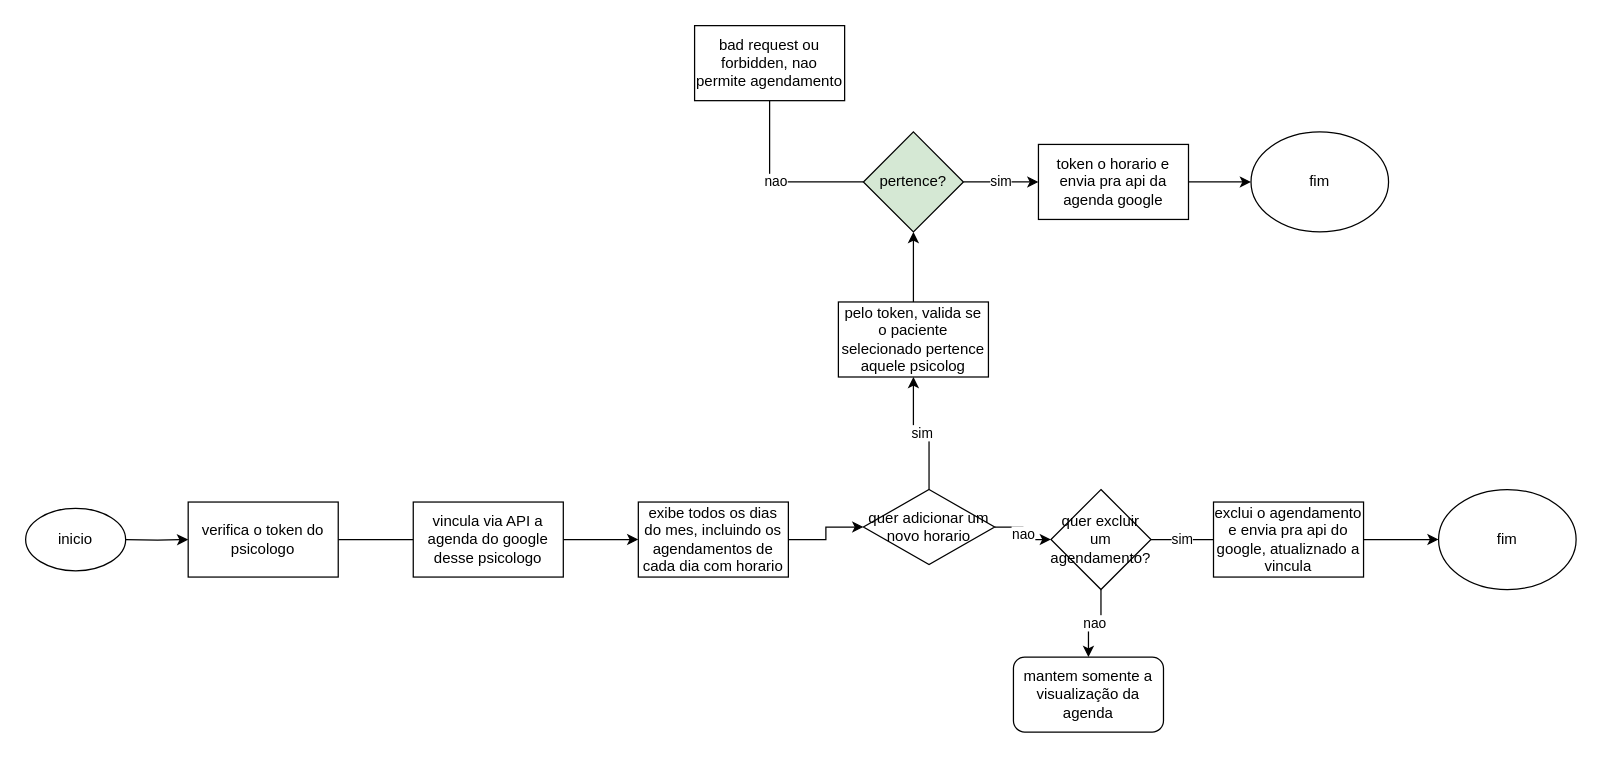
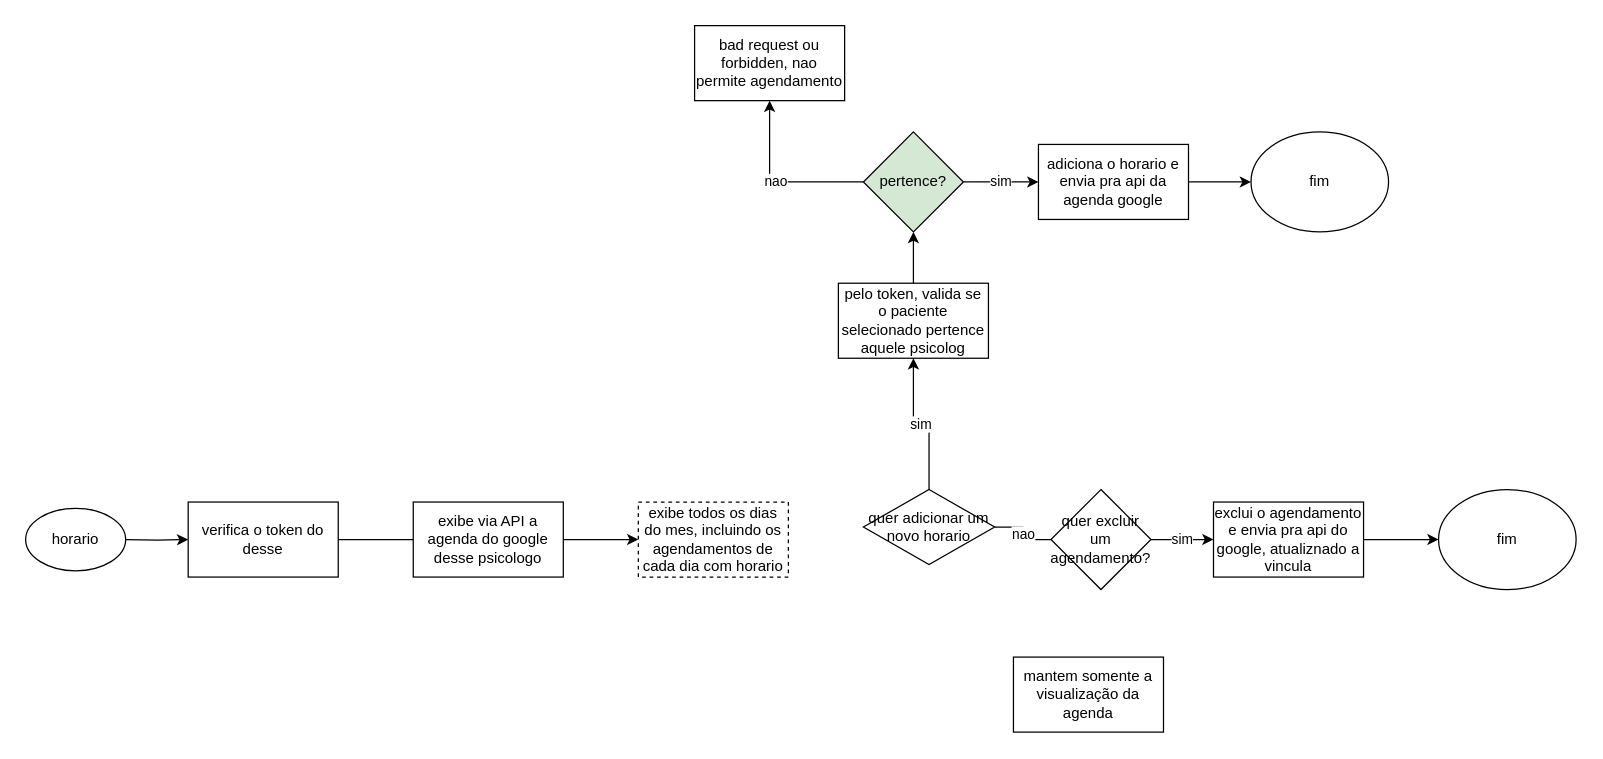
edge "bad request ou forbidden, nao permite agendamento" -- "pertence?": arrowhead none -> classic
node "token o horario e envia pra api da agenda google": label "token o horario e envia pra api da agenda google" -> "adiciona o horario e envia pra api da agenda google"
node "pelo token, valida se o paciente selecionado pertence aquele psicolog": moved (913, 339) -> (913, 321)
edge "exibe todos os dias do mes, incluindo os agendamentos de cada dia com horario" -> "quer adicionar um novo horario": removed
node "inicio": label "inicio" -> "horario"
node "verifica o token do psicologo": label "verifica o token do psicologo" -> "verifica o token do desse"
node "vincula via API a agenda do google desse psicologo": label "vincula via API a agenda do google desse psicologo" -> "exibe via API a agenda do google desse psicologo"
node "exibe todos os dias do mes, incluindo os agendamentos de cada dia com horario": style solid -> dashed
edge "quer adicionar um novo horario" -> "quer excluir um agendamento?": arrowhead classic -> none
edge "quer excluir um agendamento?" -- "exclui o agendamento e envia pra api do google, atualiznado a vincula": arrowhead none -> classic
edge "quer excluir um agendamento?" -> "mantem somente a visualização da agenda": removed, label "nao"
node "mantem somente a visualização da agenda": shape rounded rectangle -> rectangle
